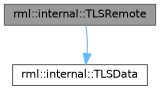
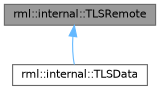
edge "rml::internal::TLSRemote" -> "rml::internal::TLSData": reversed
